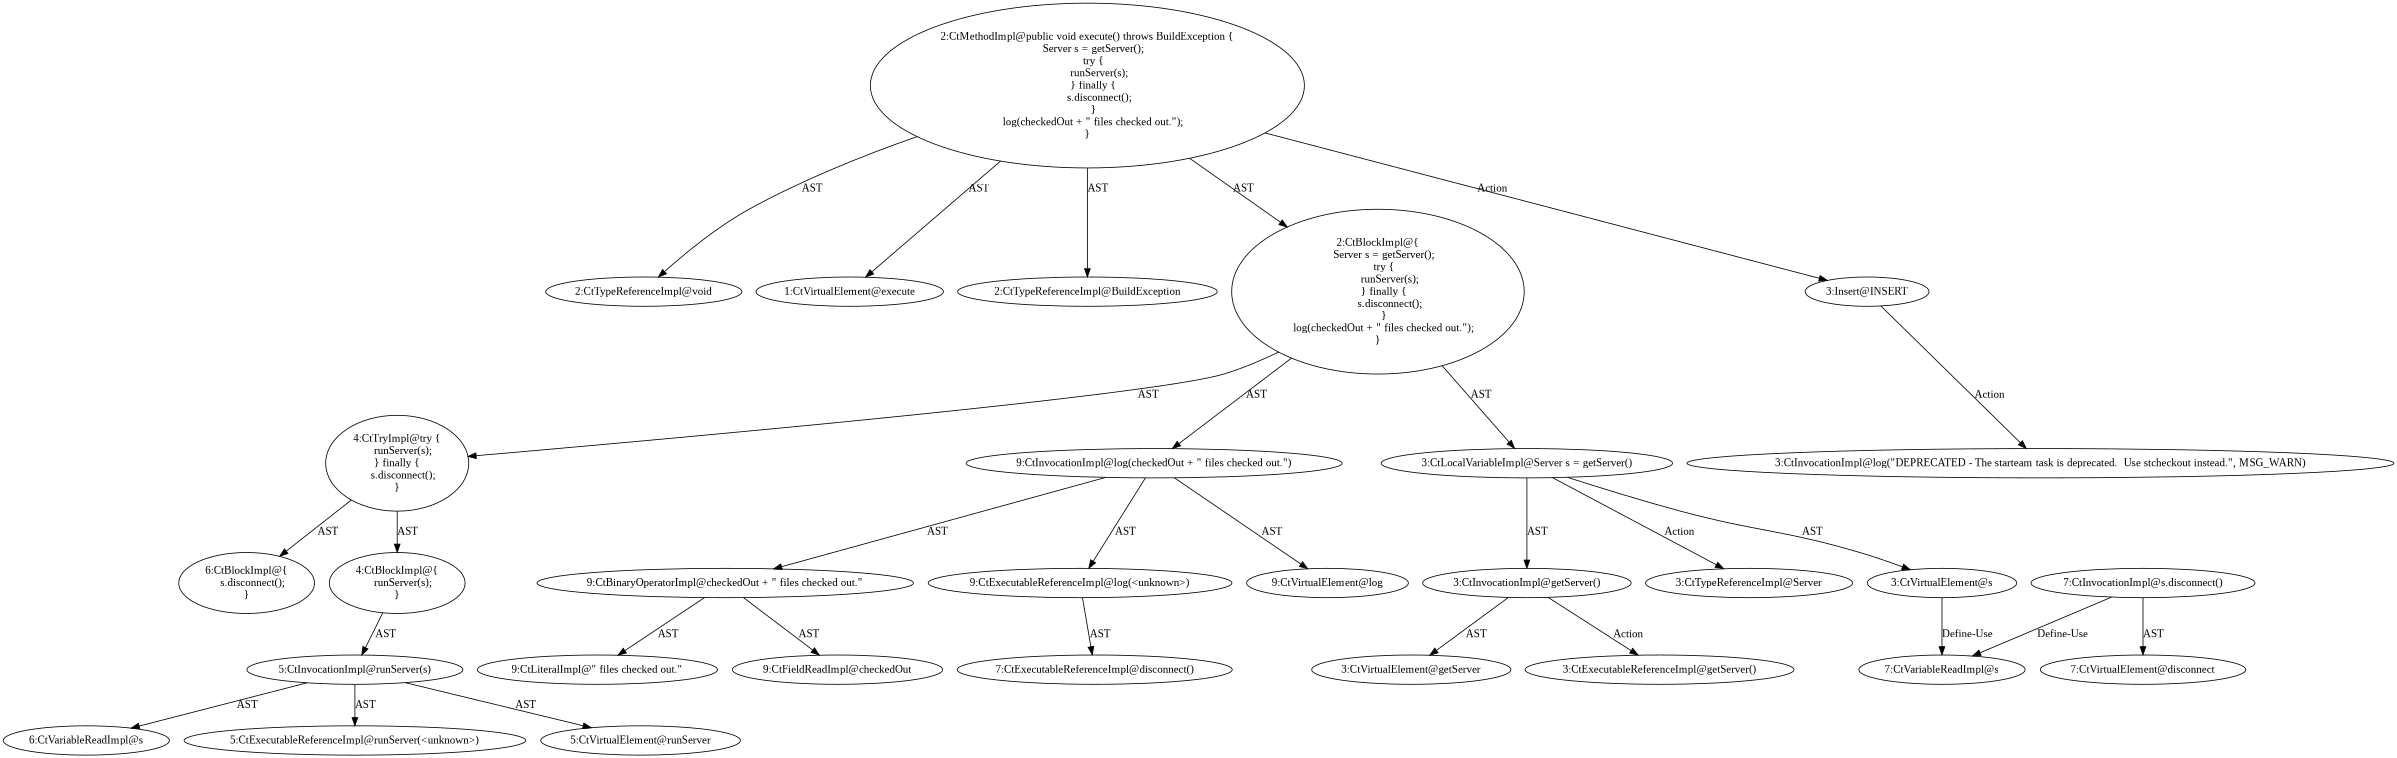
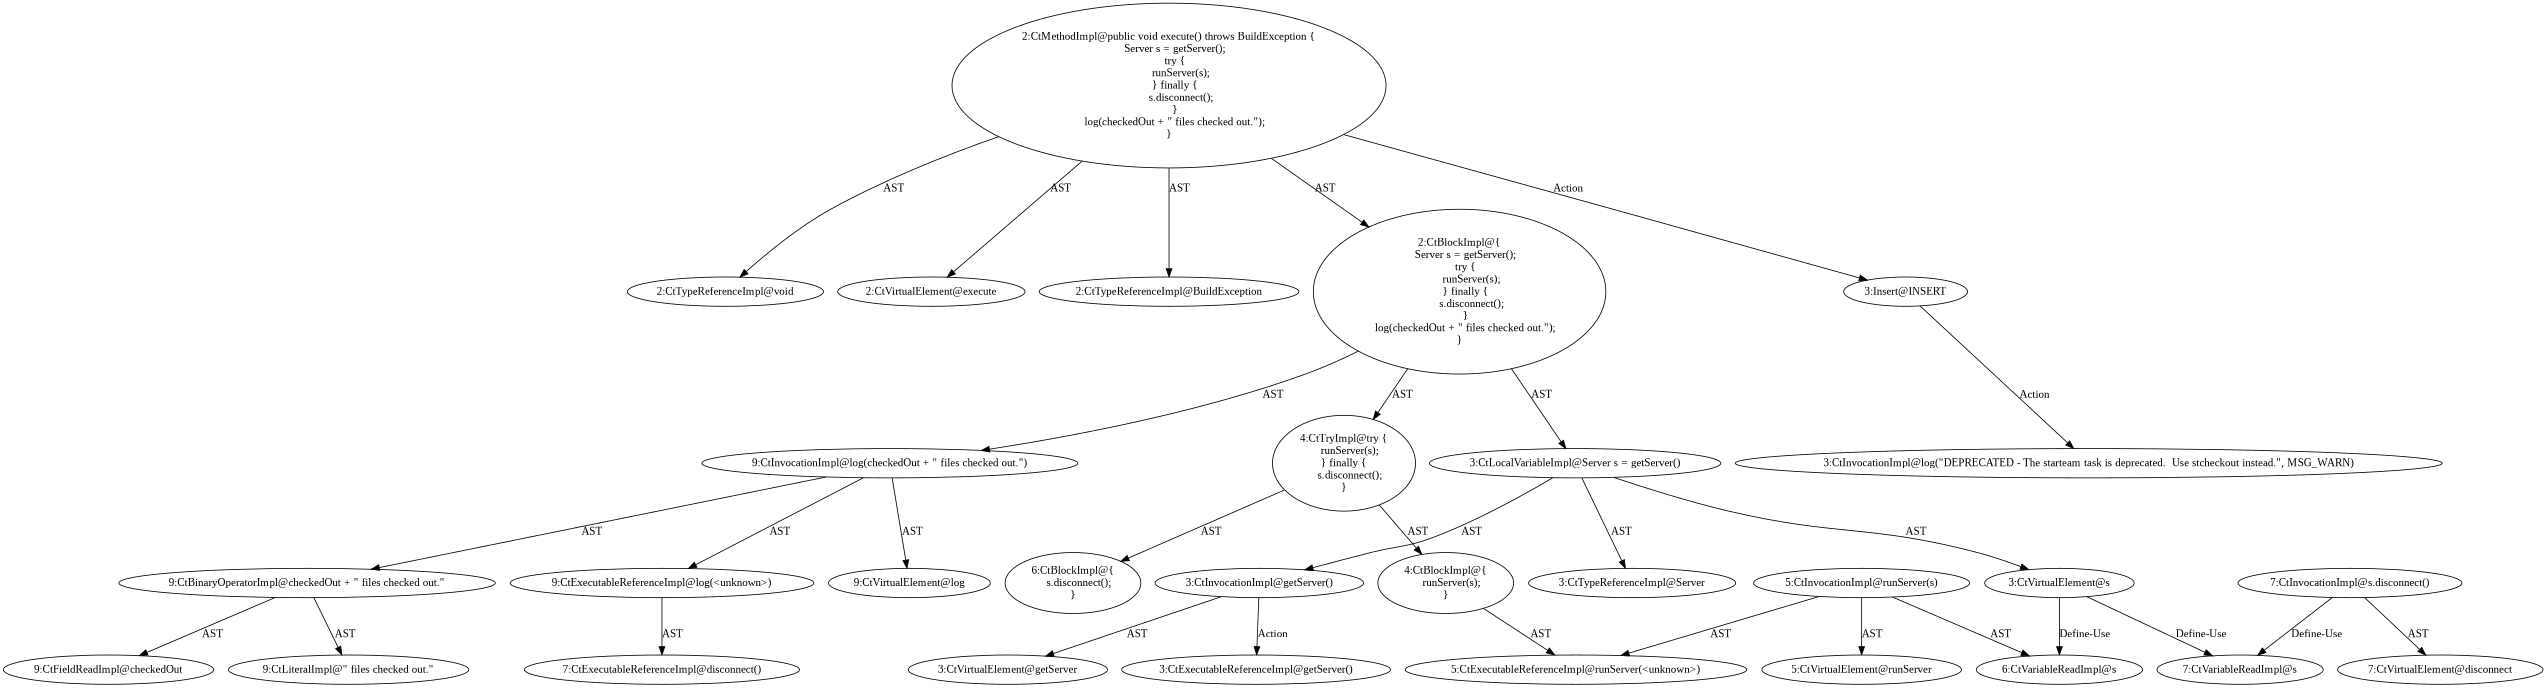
node "1:CtVirtualElement@execute": label "1:CtVirtualElement@execute" -> "2:CtVirtualElement@execute"
edge "3:CtLocalVariableImpl@Server s = getServer()" -> "3:CtTypeReferenceImpl@Server": label "Action" -> "AST"
edge "3:CtVirtualElement@s" -> "6:CtVariableReadImpl@s": added, label "Define-Use"
edge "4:CtBlockImpl@{ runServer(s); }" -> "5:CtInvocationImpl@runServer(s)": now "4:CtBlockImpl@{ runServer(s); }" -> "5:CtExecutableReferenceImpl@runServer(<unknown>)"
